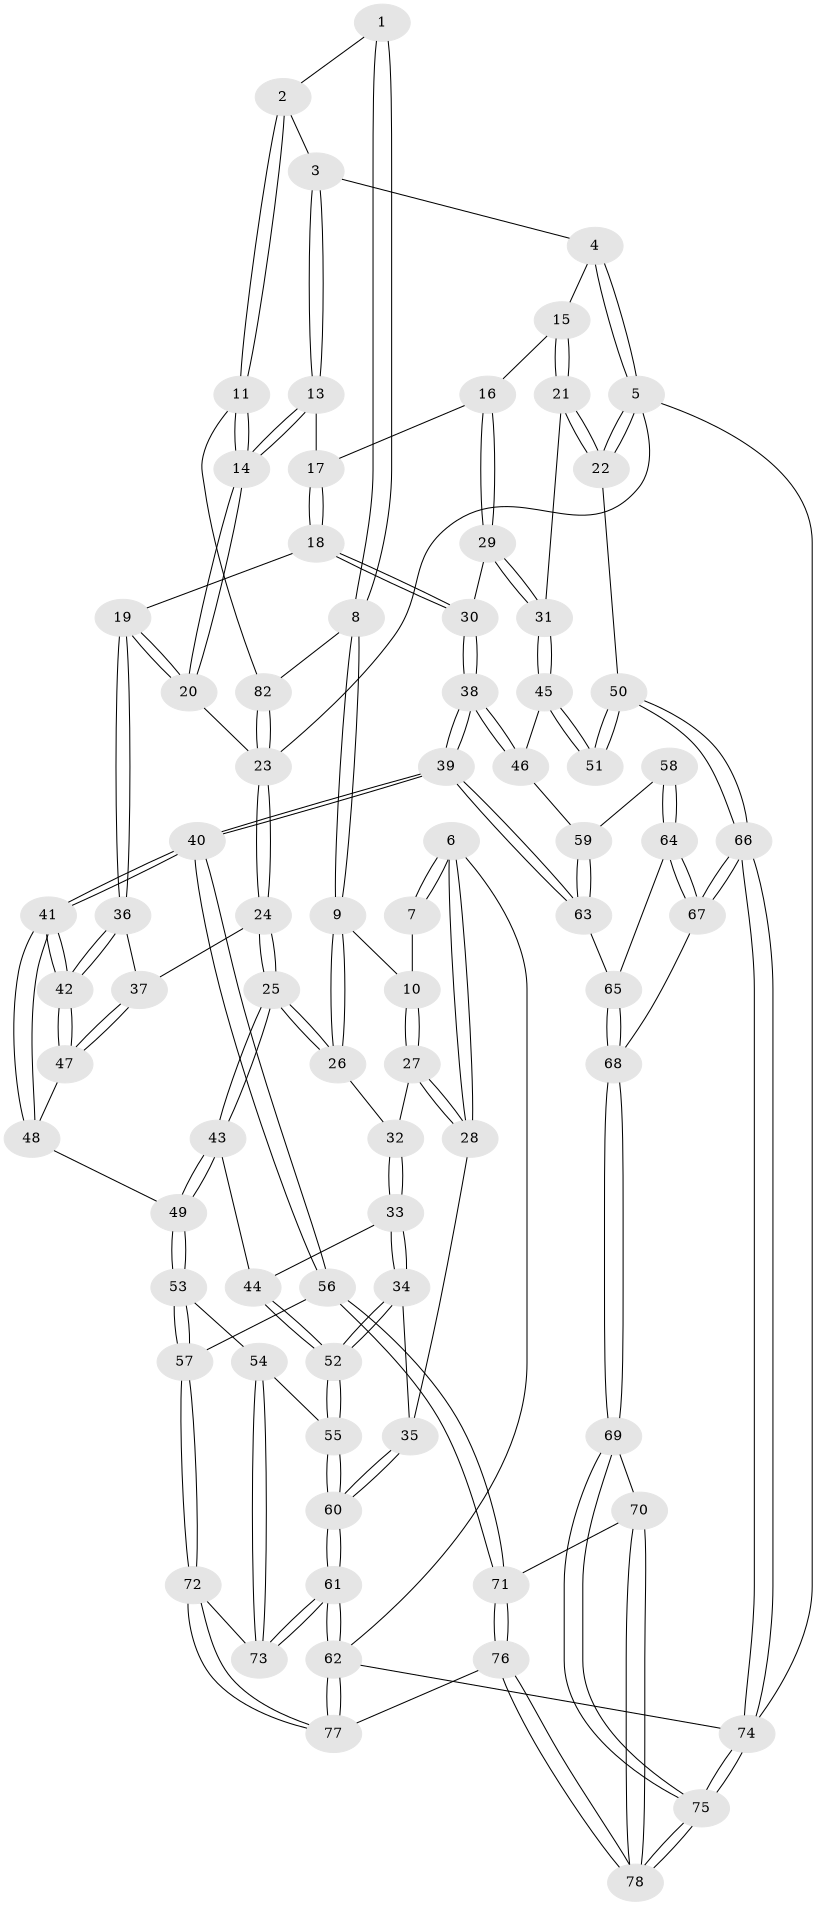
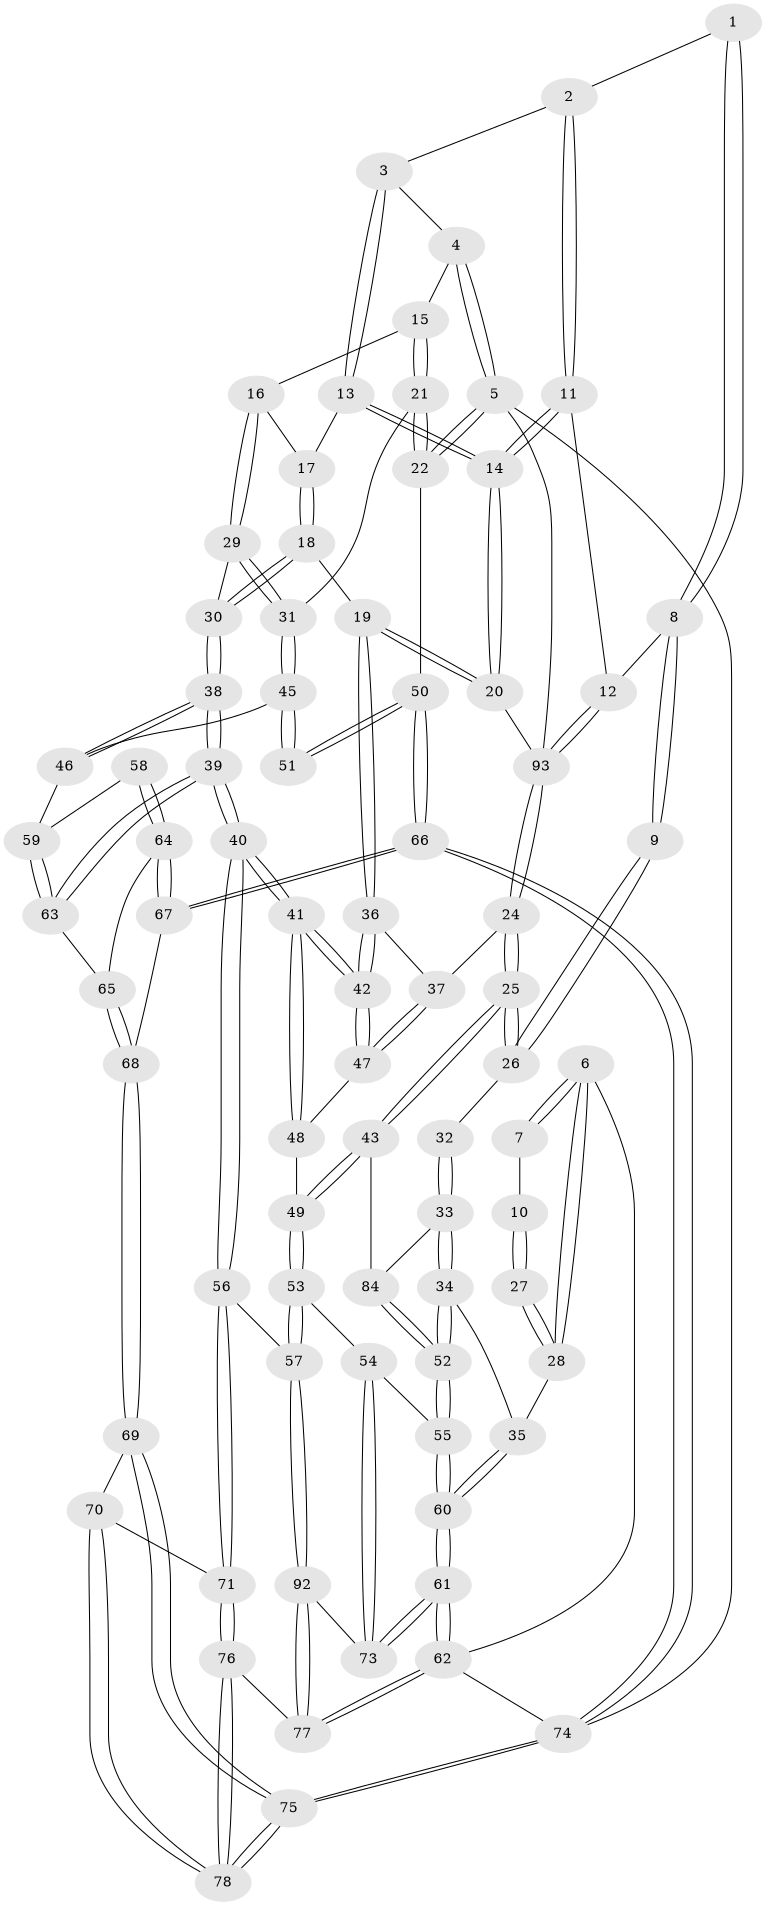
node "82": label "82" -> "12"
node "23": label "23" -> "93"
edge "9" -- "10": removed
edge "27" -- "32": removed
node "44": label "44" -> "84"
node "72": label "72" -> "92"
